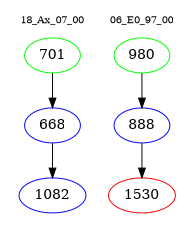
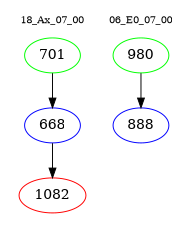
cluster "06_E0_97_00": label "06_E0_97_00" -> "06_E0_07_00"
node "1082": color blue -> red
node "1530": removed
